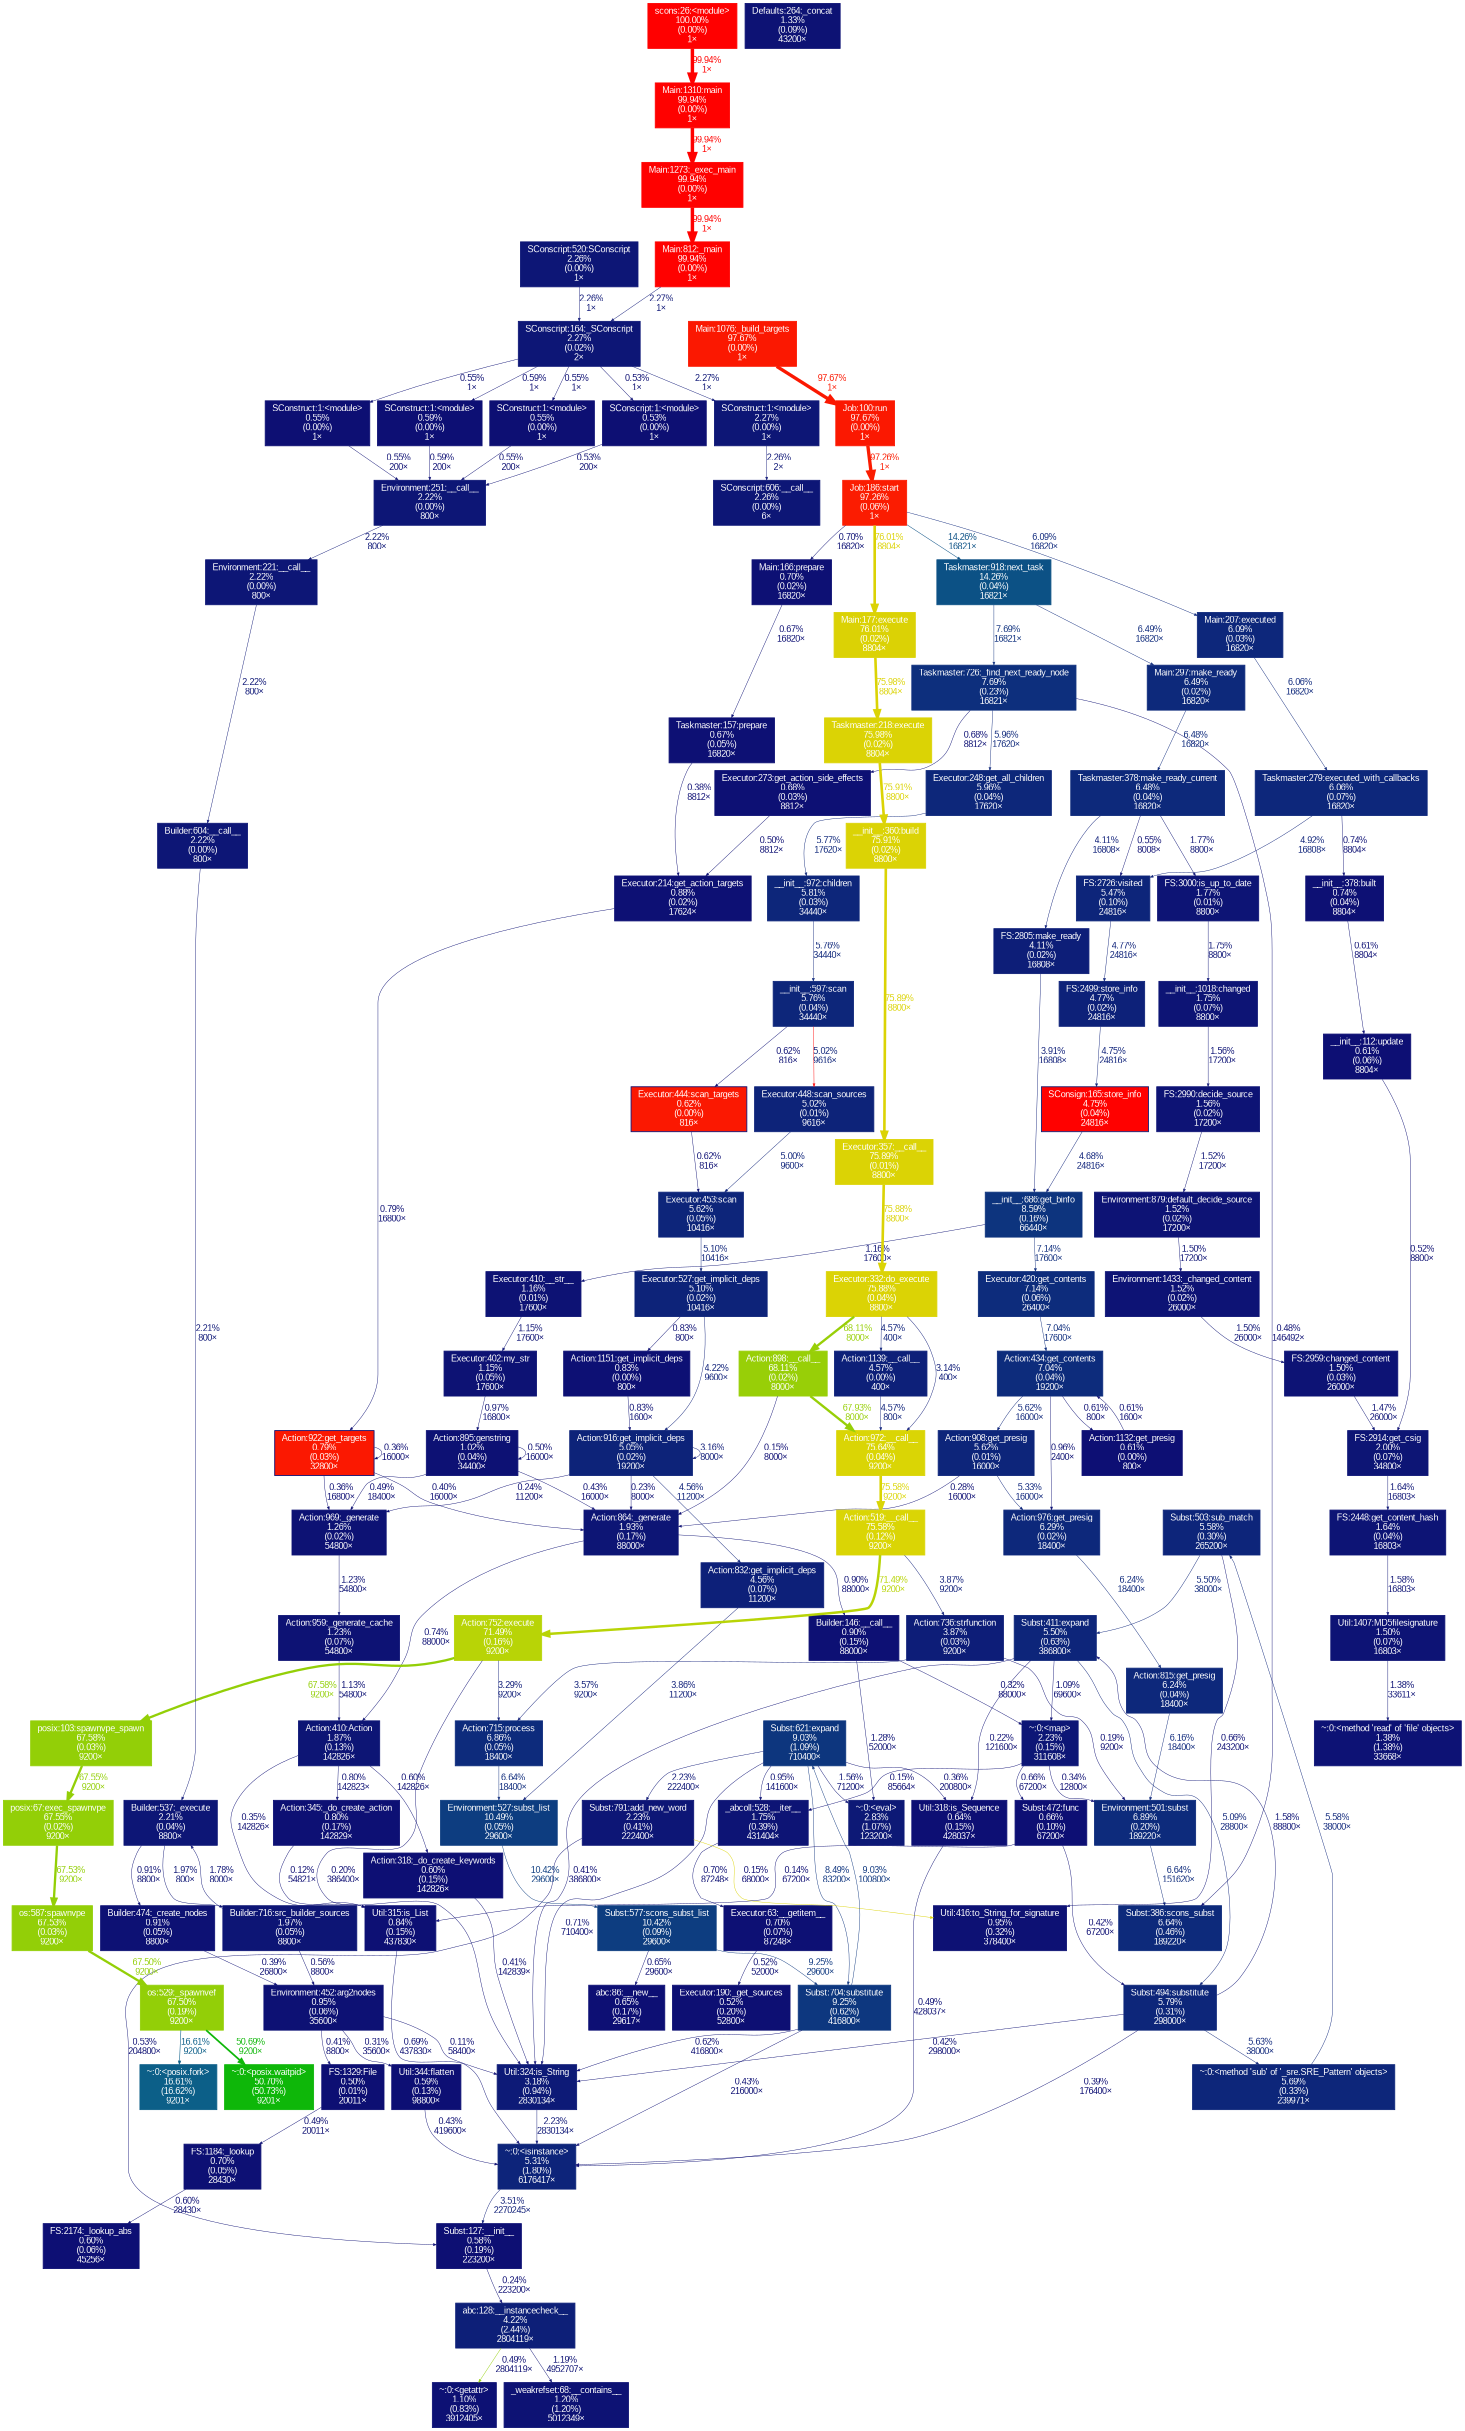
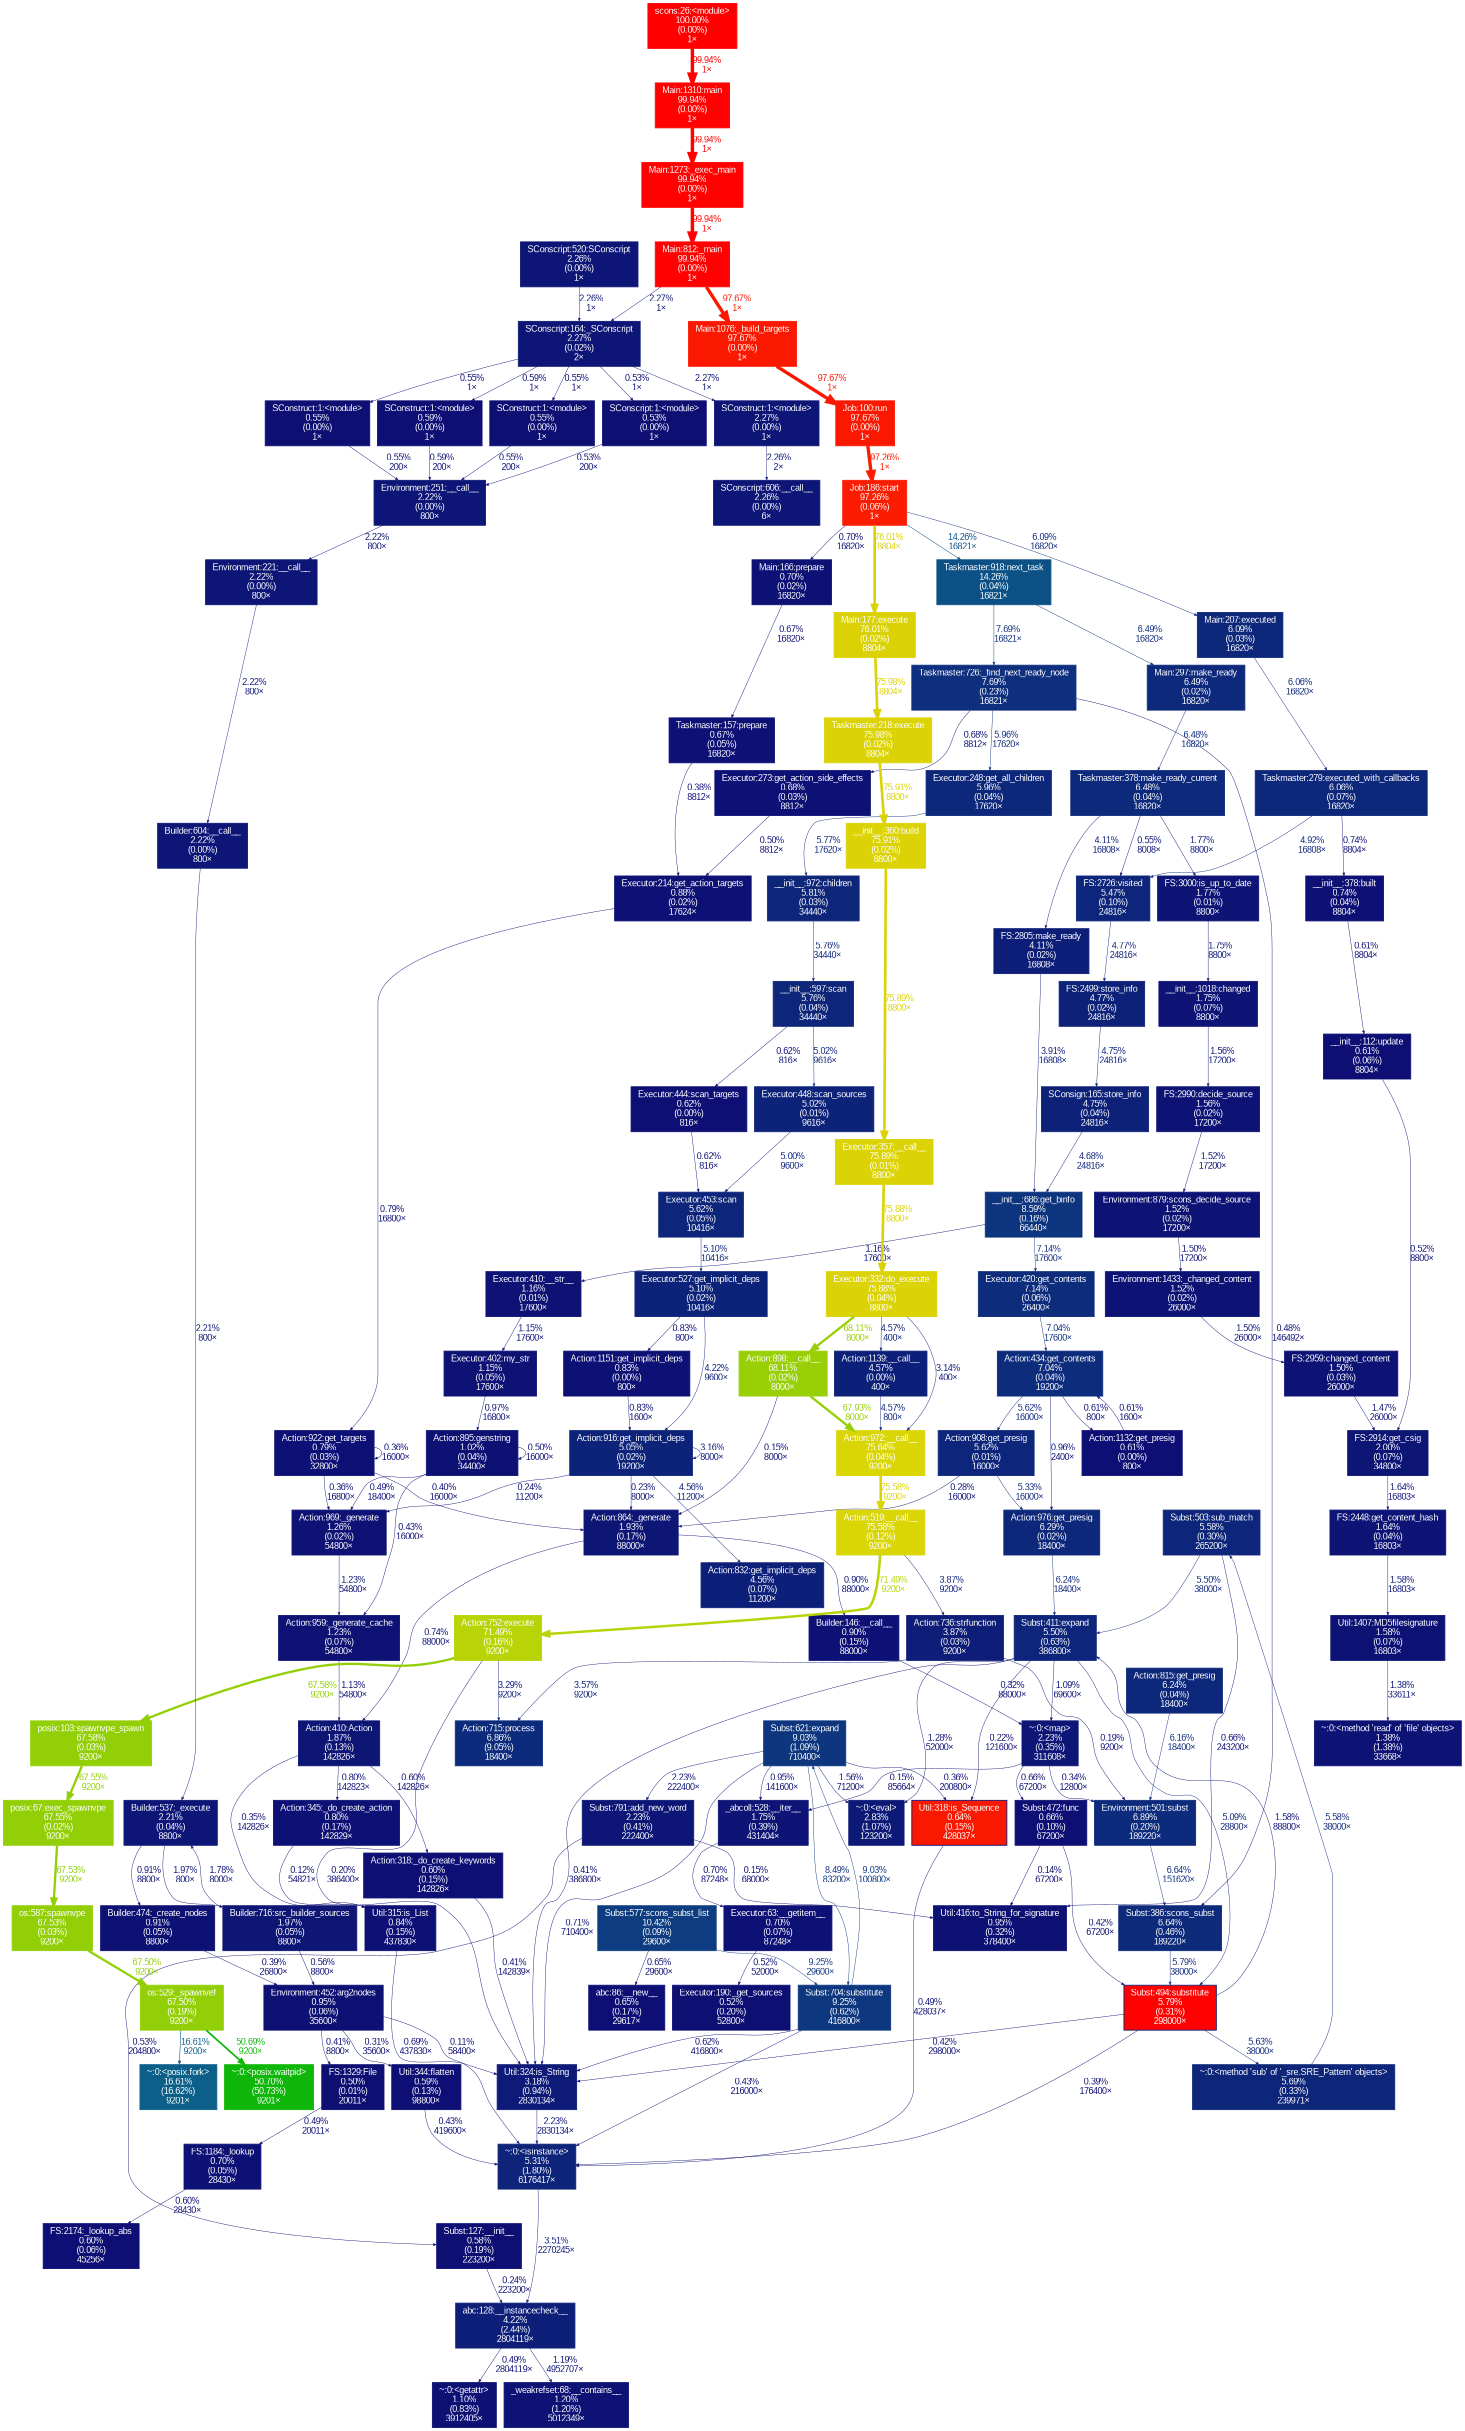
node "Defaults:264:_concat 1.33% (0.09%) 43200×": removed
edge "Main:812:_main 99.94% (0.00%) 1×" -> "Main:1076:_build_targets 97.67% (0.00%) 1×": added, label "97.67% 1×"
edge "__init__:597:scan 5.76% (0.04%) 34440×" -> "Executor:448:scan_sources 5.02% (0.01%) 9616×": color #ff0100 -> #0d2379
node "Executor:444:scan_targets 0.62% (0.00%) 816×": fillcolor #fb1801 -> #0d0f74
node "SConsign:165:store_info 4.75% (0.04%) 24816×": fillcolor #ff0100 -> #0d2179
node "Environment:879:default_decide_source 1.52% (0.02%) 17200×": label "Environment:879:default_decide_source 1.52% (0.02%) 17200×" -> "Environment:879:scons_decide_source 1.52% (0.02%) 17200×"
node "Action:922:get_targets 0.79% (0.03%) 32800×": fillcolor #fb1801 -> #0d1074
edge "Action:895:genstring 1.02% (0.04%) 34400×" -> "Action:864:_generate 1.93% (0.17%) 88000×": now "Action:895:genstring 1.02% (0.04%) 34400×" -> "Action:959:_generate_cache 1.23% (0.07%) 54800×"
edge "Action:976:get_presig 6.29% (0.02%) 18400×" -> "Action:815:get_presig 6.24% (0.04%) 18400×": now "Action:976:get_presig 6.29% (0.02%) 18400×" -> "Subst:411:expand 5.50% (0.63%) 386800×"
node "Util:1407:MD5filesignature 1.50% (0.07%) 16803×": label "Util:1407:MD5filesignature 1.50% (0.07%) 16803×" -> "Util:1407:MD5filesignature 1.58% (0.07%) 16803×"
edge "Builder:146:__call__ 0.90% (0.15%) 88000×" -> "~:0:<eval> 2.83% (1.07%) 123200×": now "Subst:411:expand 5.50% (0.63%) 386800×" -> "~:0:<eval> 2.83% (1.07%) 123200×"
node "Action:715:process 6.86% (0.05%) 18400×": label "Action:715:process 6.86% (0.05%) 18400×" -> "Action:715:process 6.86% (9.05%) 18400×"
node "~:0:<map> 2.23% (0.15%) 311608×": label "~:0:<map> 2.23% (0.15%) 311608×" -> "~:0:<map> 2.23% (0.35%) 311608×"
node "Environment:527:subst_list 10.49% (0.05%) 29600×": removed
node "Util:318:is_Sequence 0.64% (0.15%) 428037×": fillcolor #0d0f74 -> #fb1801
edge "Subst:472:func 0.66% (0.10%) 67200×" -> "Util:315:is_List 0.84% (0.15%) 437830×": now "Subst:472:func 0.66% (0.10%) 67200×" -> "Util:416:to_String_for_signature 0.95% (0.32%) 378400×"
edge "Subst:791:add_new_word 2.23% (0.41%) 222400×" -> "Util:416:to_String_for_signature 0.95% (0.32%) 378400×": color #dbd305 -> #0d0d73
edge "Subst:386:scons_subst 6.64% (0.46%) 189220×" -> "Subst:494:substitute 5.79% (0.31%) 298000×": added, label "5.79% 38000×"
node "Subst:494:substitute 5.79% (0.31%) 298000×": fillcolor #0d267a -> #ff0100
edge "~:0:<isinstance> 5.31% (1.80%) 6176417×" -> "Subst:127:__init__ 0.58% (0.19%) 223200×": now "~:0:<isinstance> 5.31% (1.80%) 6176417×" -> "abc:128:__instancecheck__ 4.22% (2.44%) 2804119×"
edge "abc:128:__instancecheck__ 4.22% (2.44%) 2804119×" -> "~:0:<getattr> 1.10% (0.83%) 3912405×": color #93cf07 -> #0d0f73
